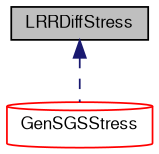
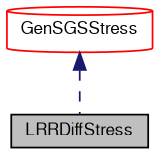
edge "GenSGSStress" -> "LRRDiffStress": reversed
